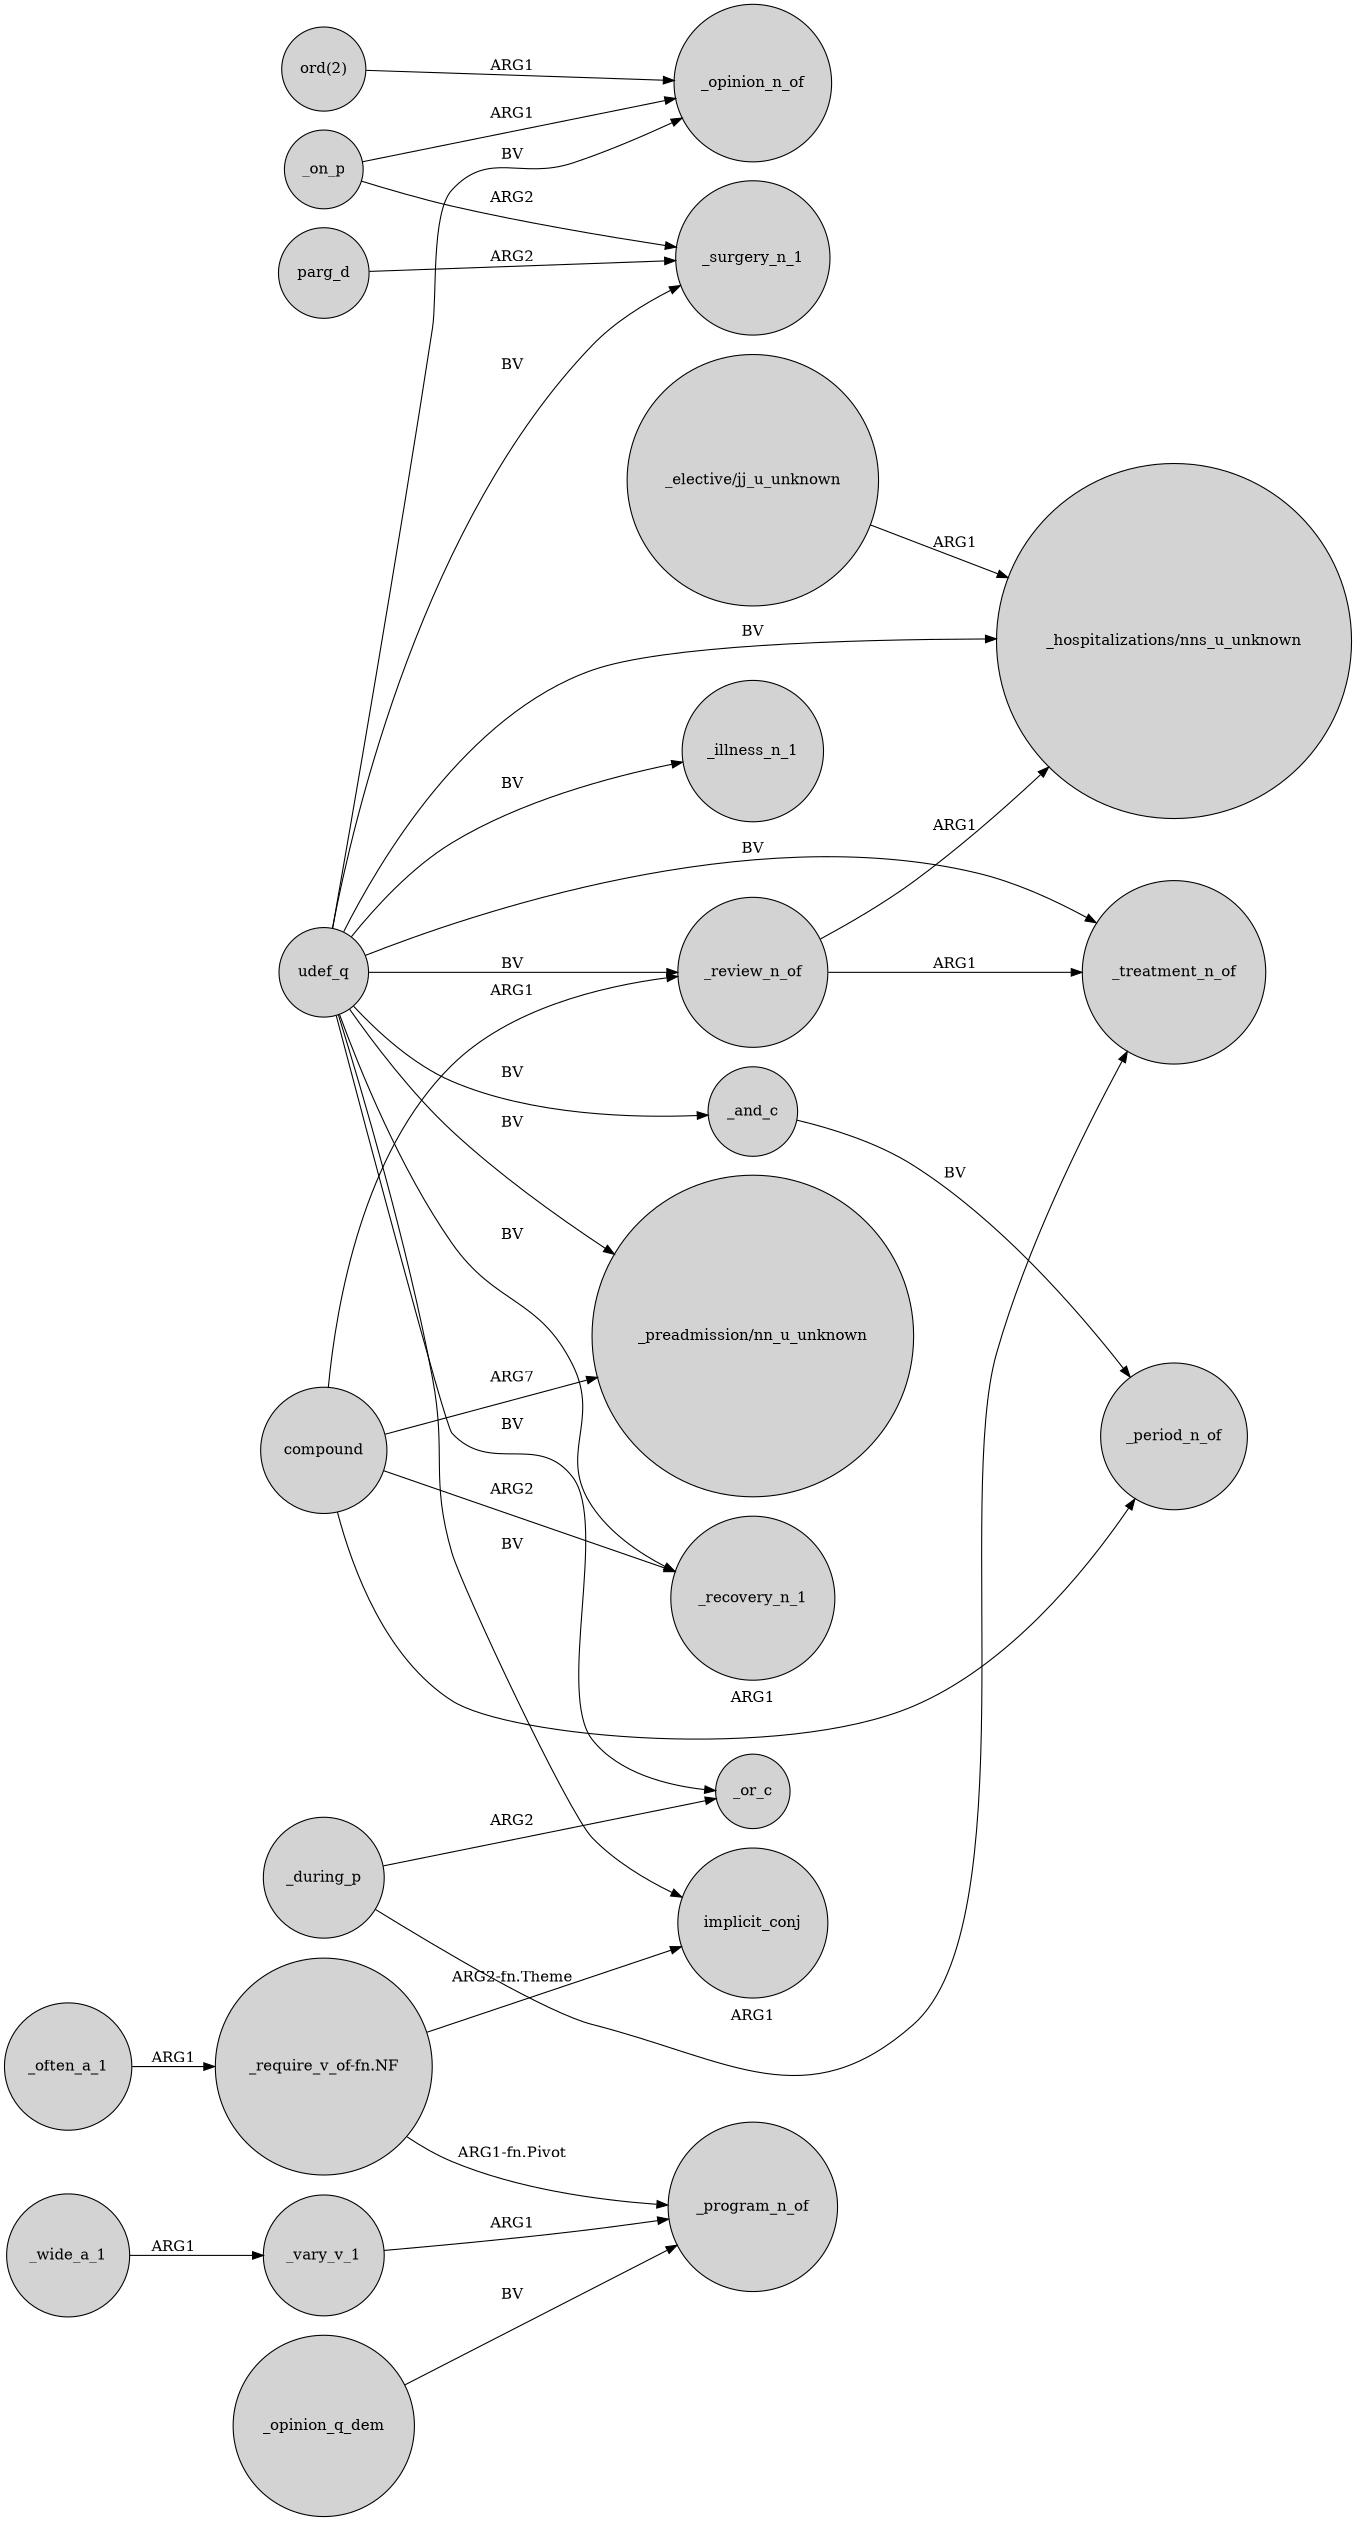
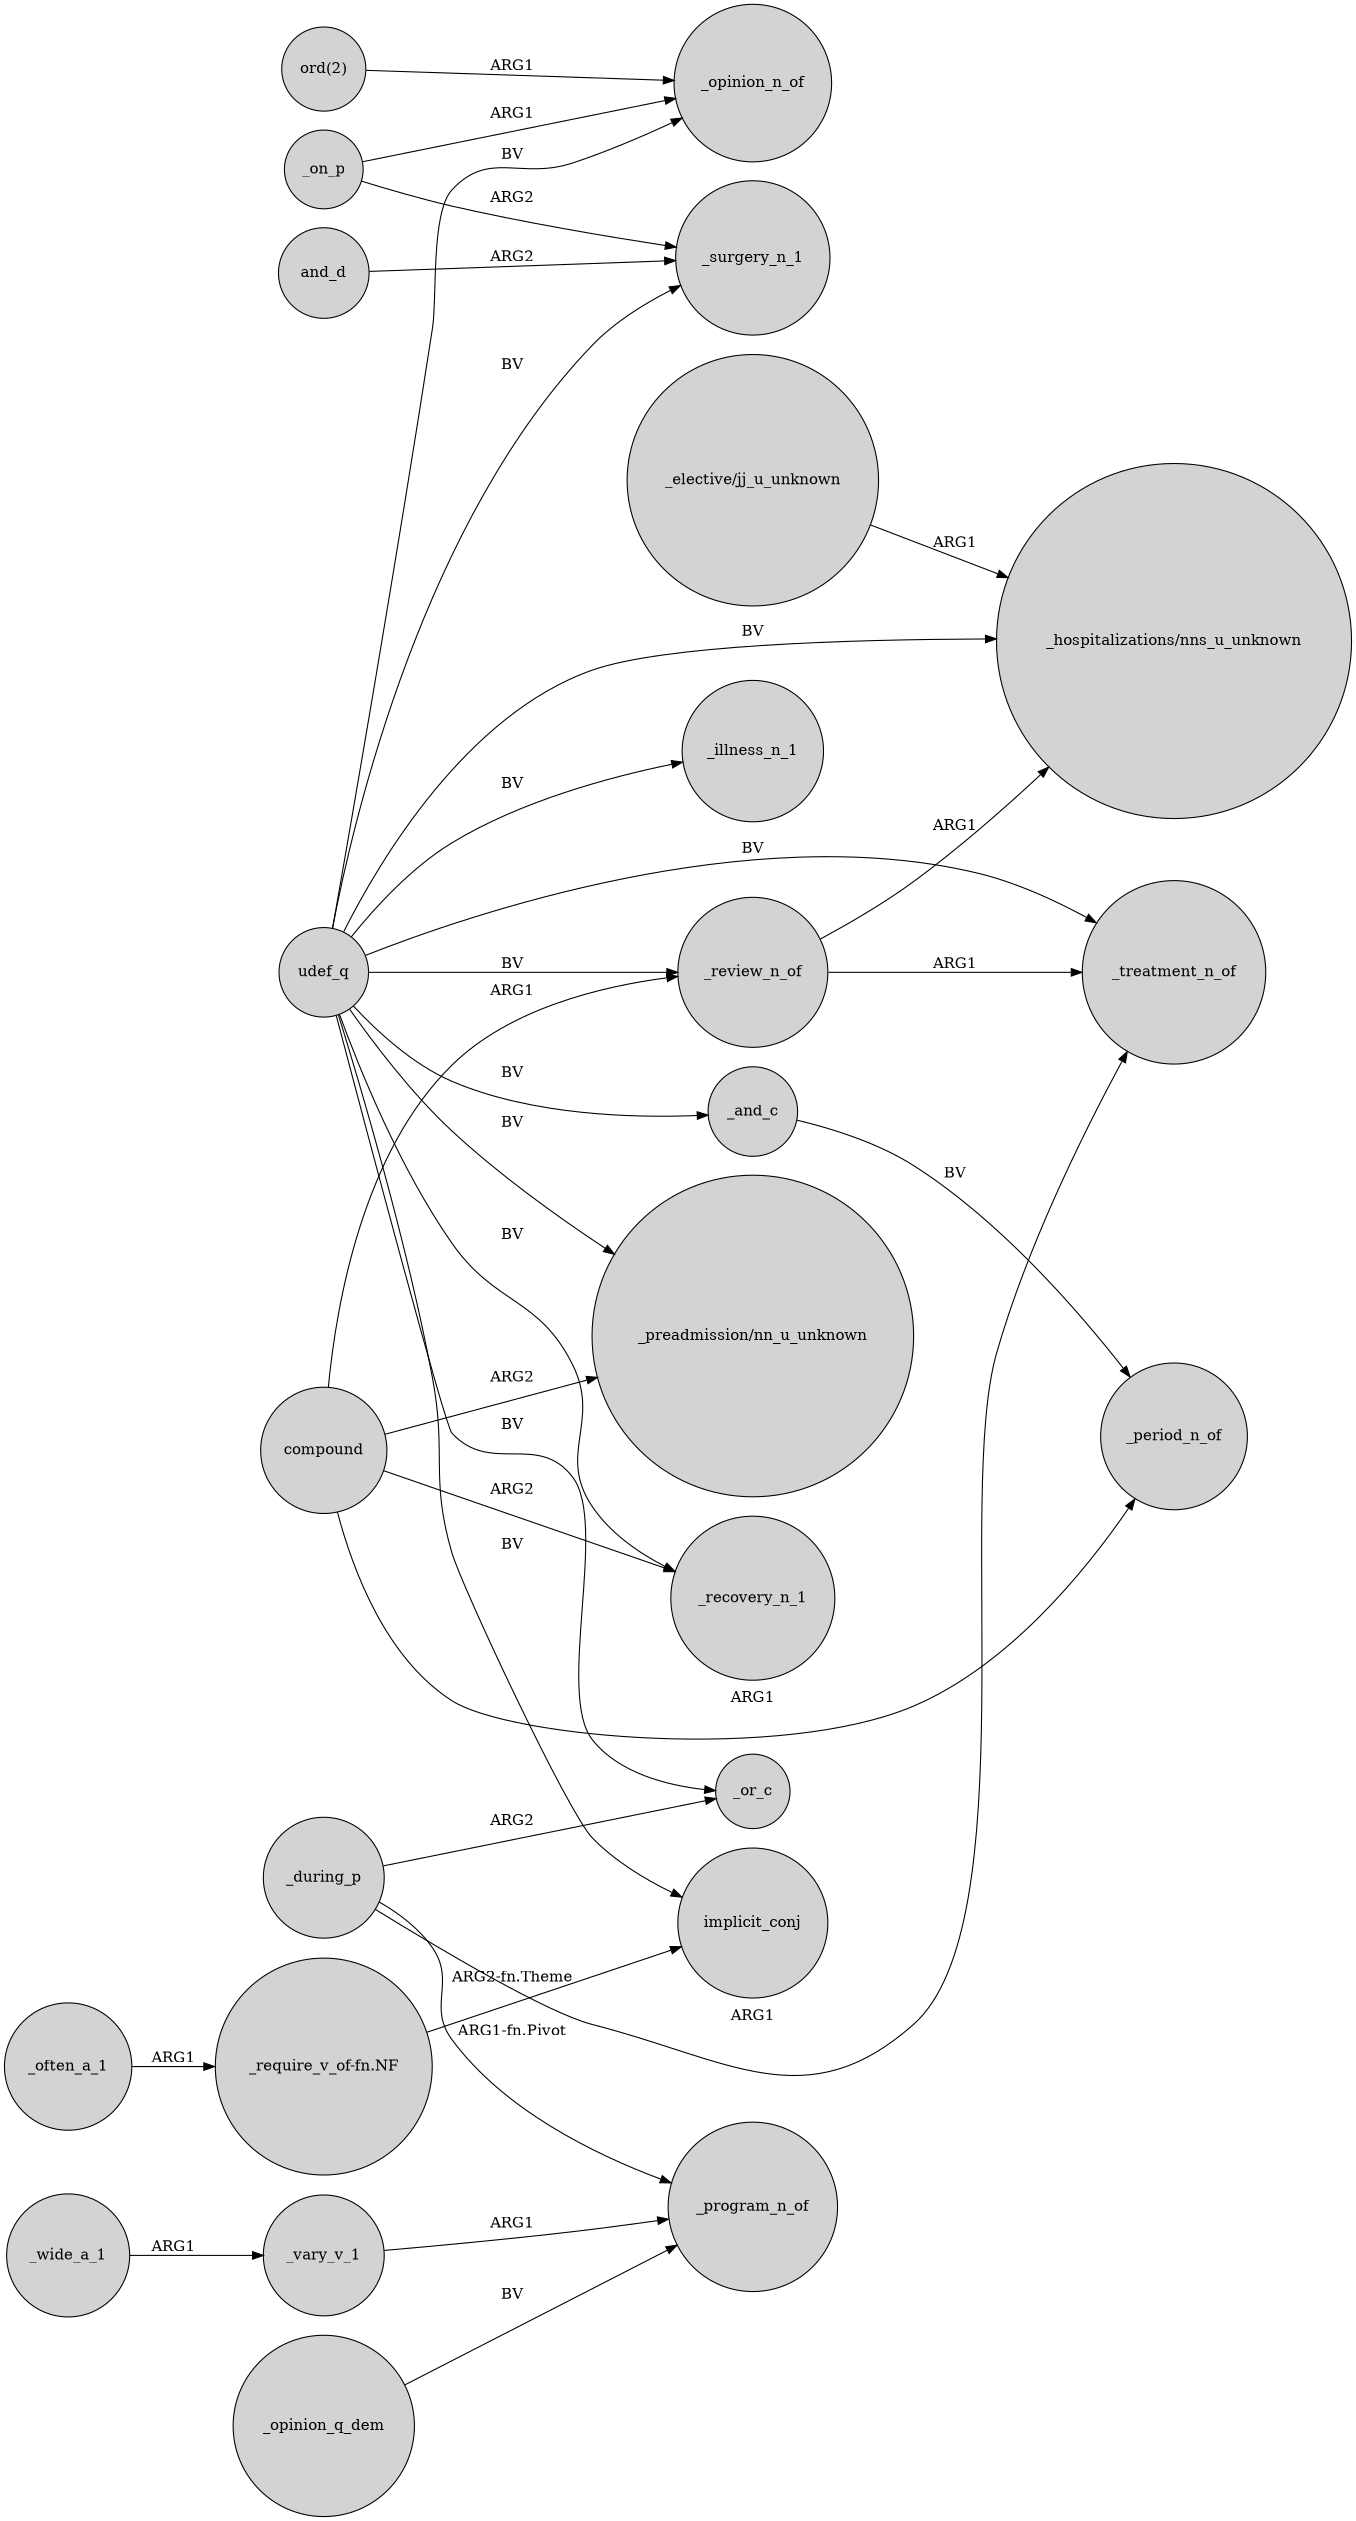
node "parg_d": label "parg_d" -> "and_d"
edge "compound" -> "_preadmission/nn_u_unknown": label "ARG7" -> "ARG2"
edge "_require_v_of-fn.NF" -> "_program_n_of": now "_during_p" -> "_program_n_of"
